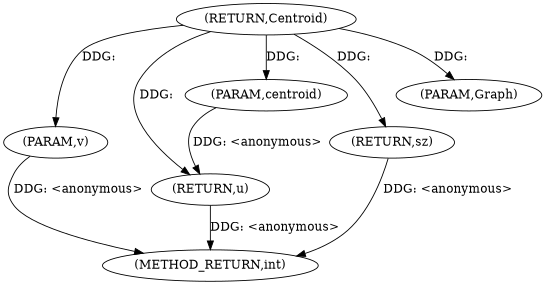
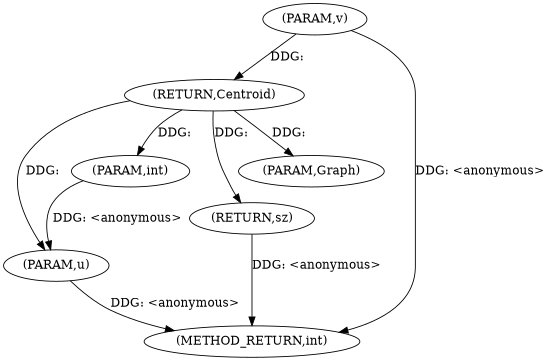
edge "(RETURN,Centroid)" -> "(PARAM,v)": reversed
node "(PARAM,centroid)": label "(PARAM,centroid)" -> "(PARAM,int)"
node "(RETURN,u)": label "(RETURN,u)" -> "(PARAM,u)"
